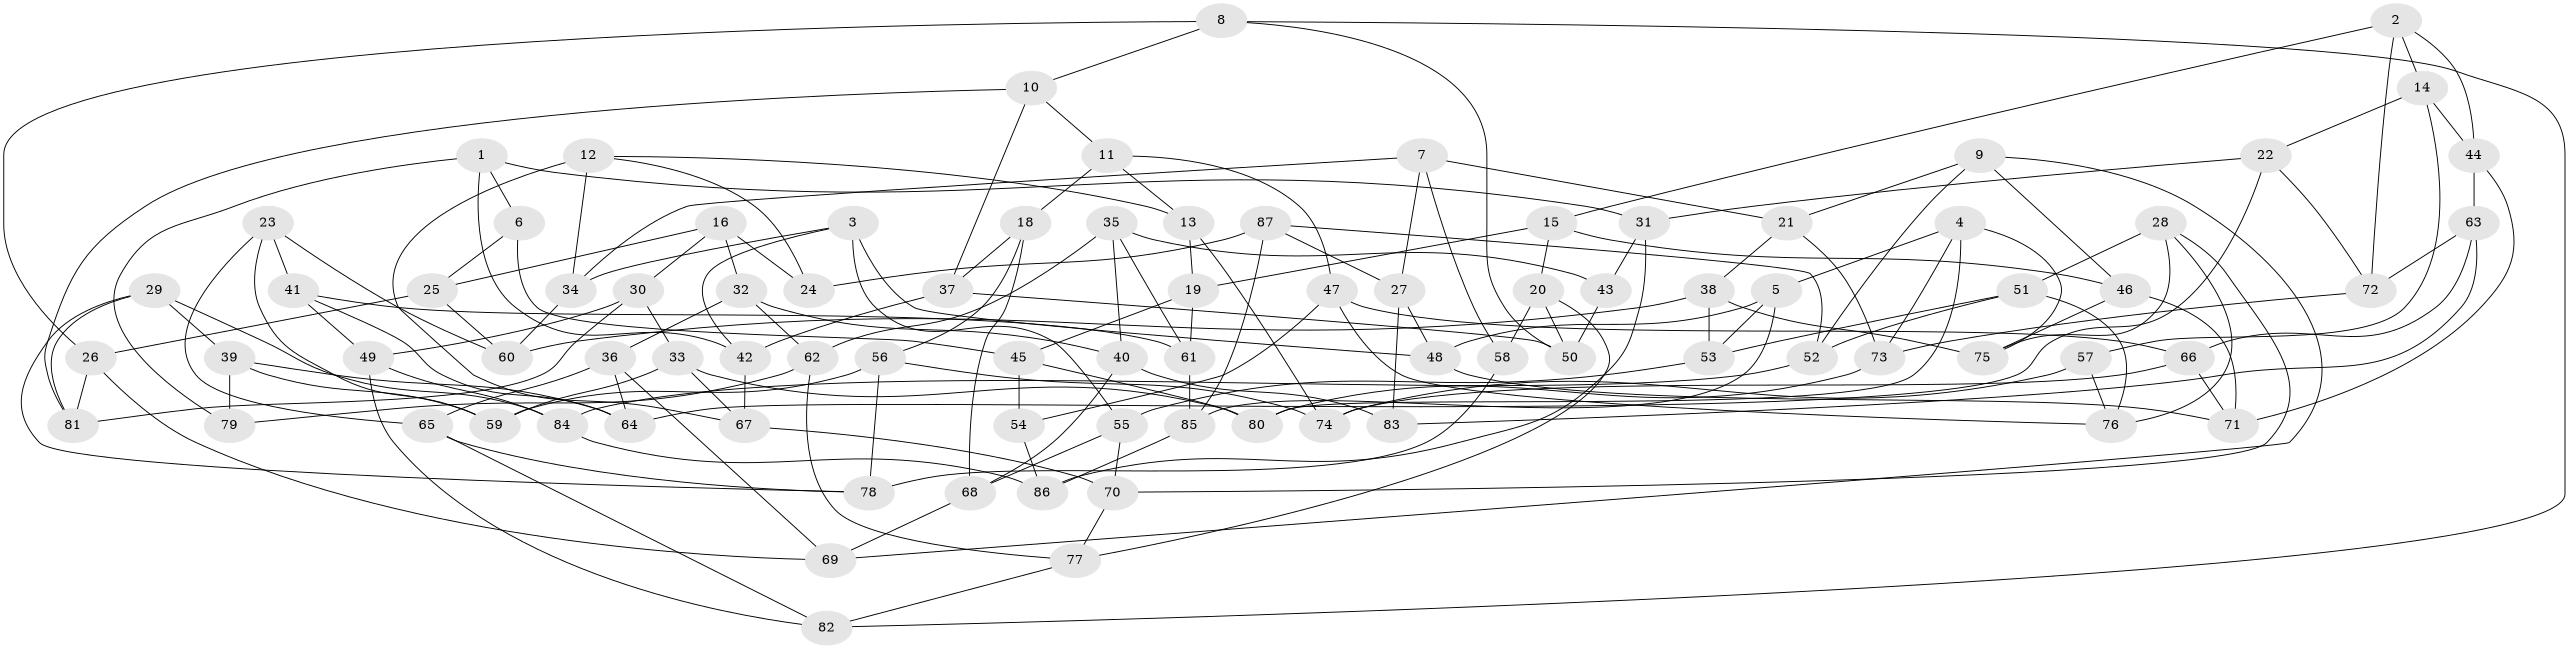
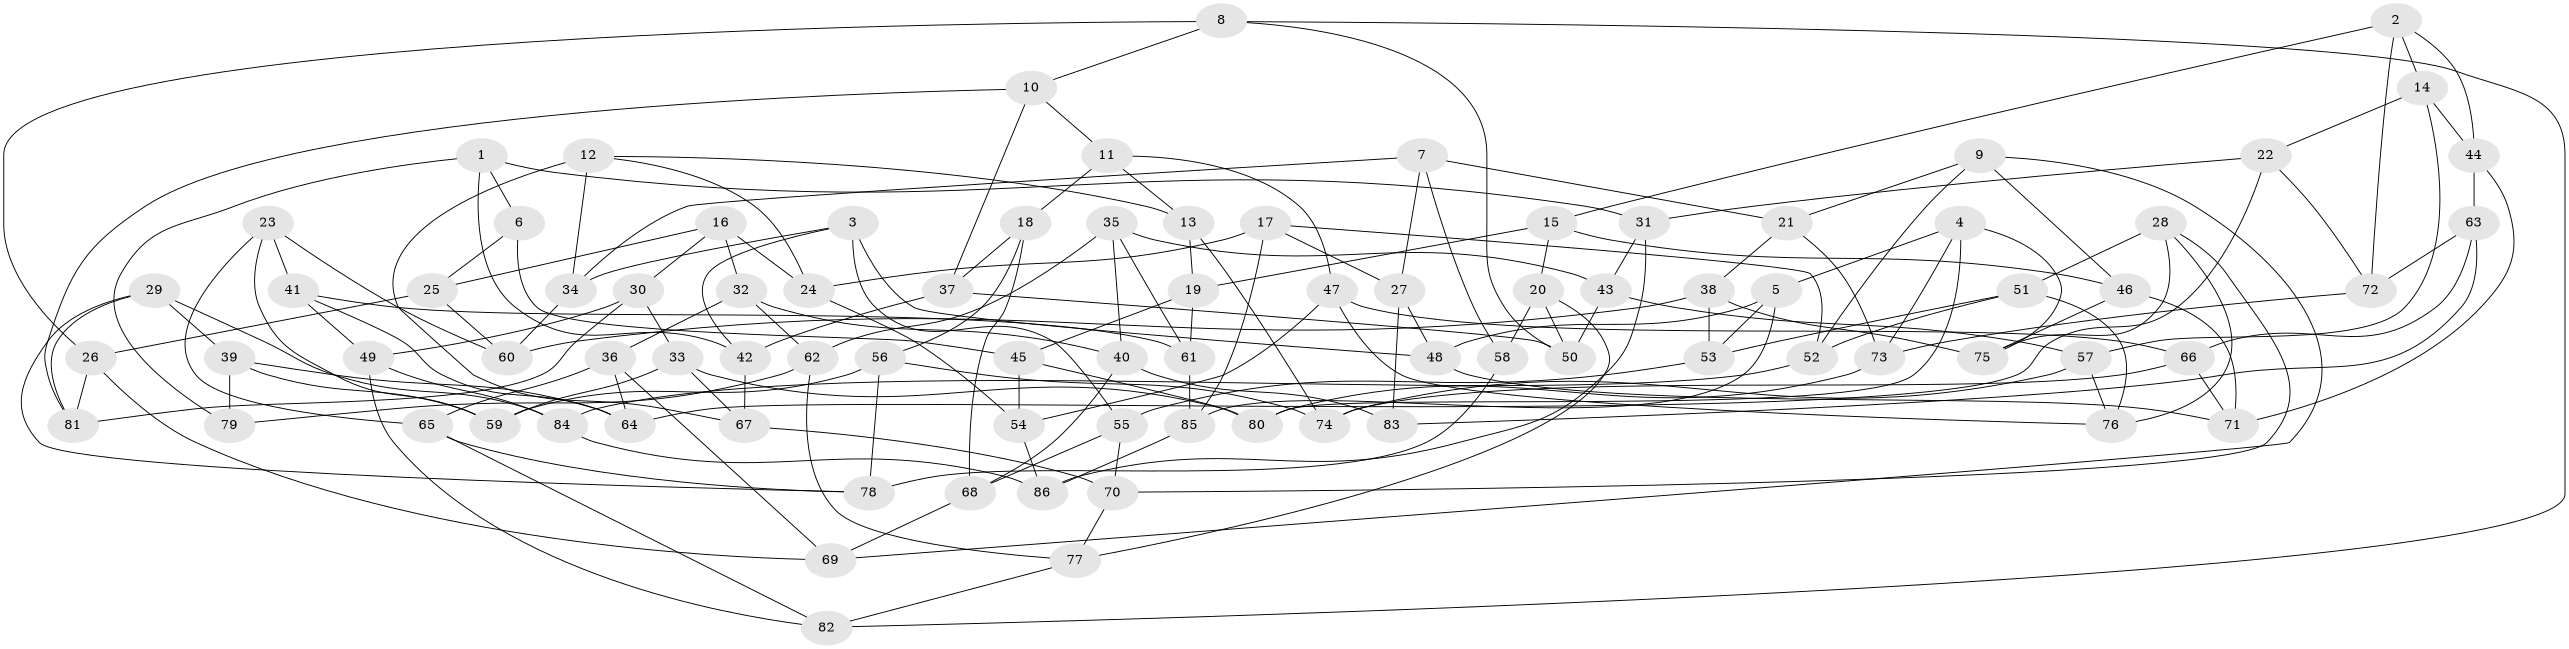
node "87": label "87" -> "17"
edge "43" -- "57": added
edge "24" -- "54": added
